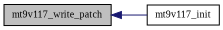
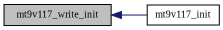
node "mt9v117_write_patch": label "mt9v117_write_patch" -> "mt9v117_write_init"
